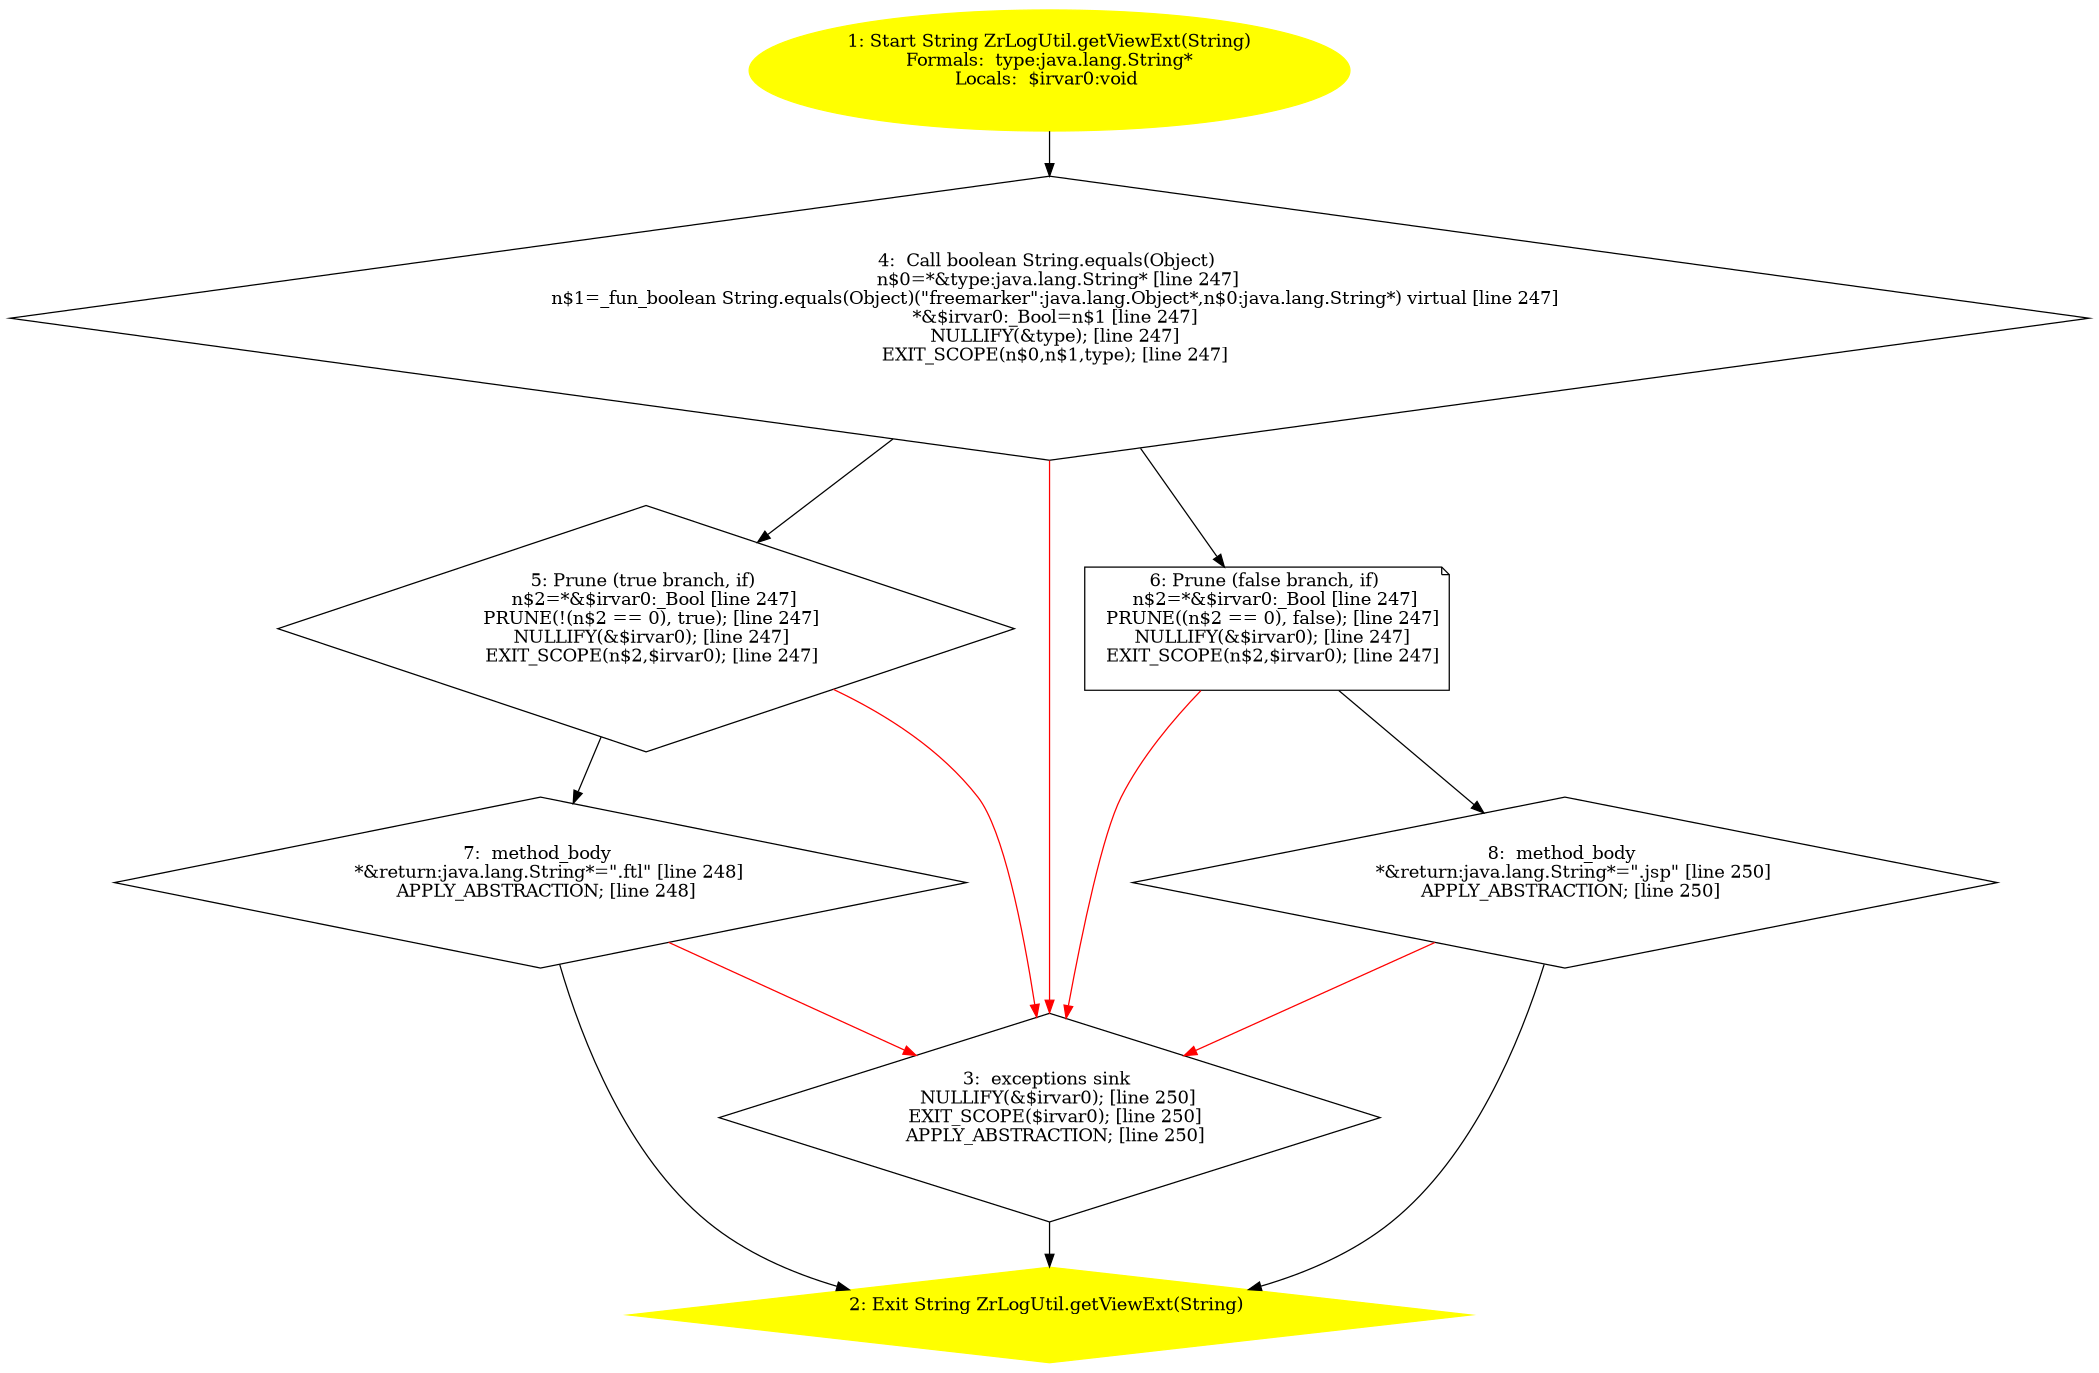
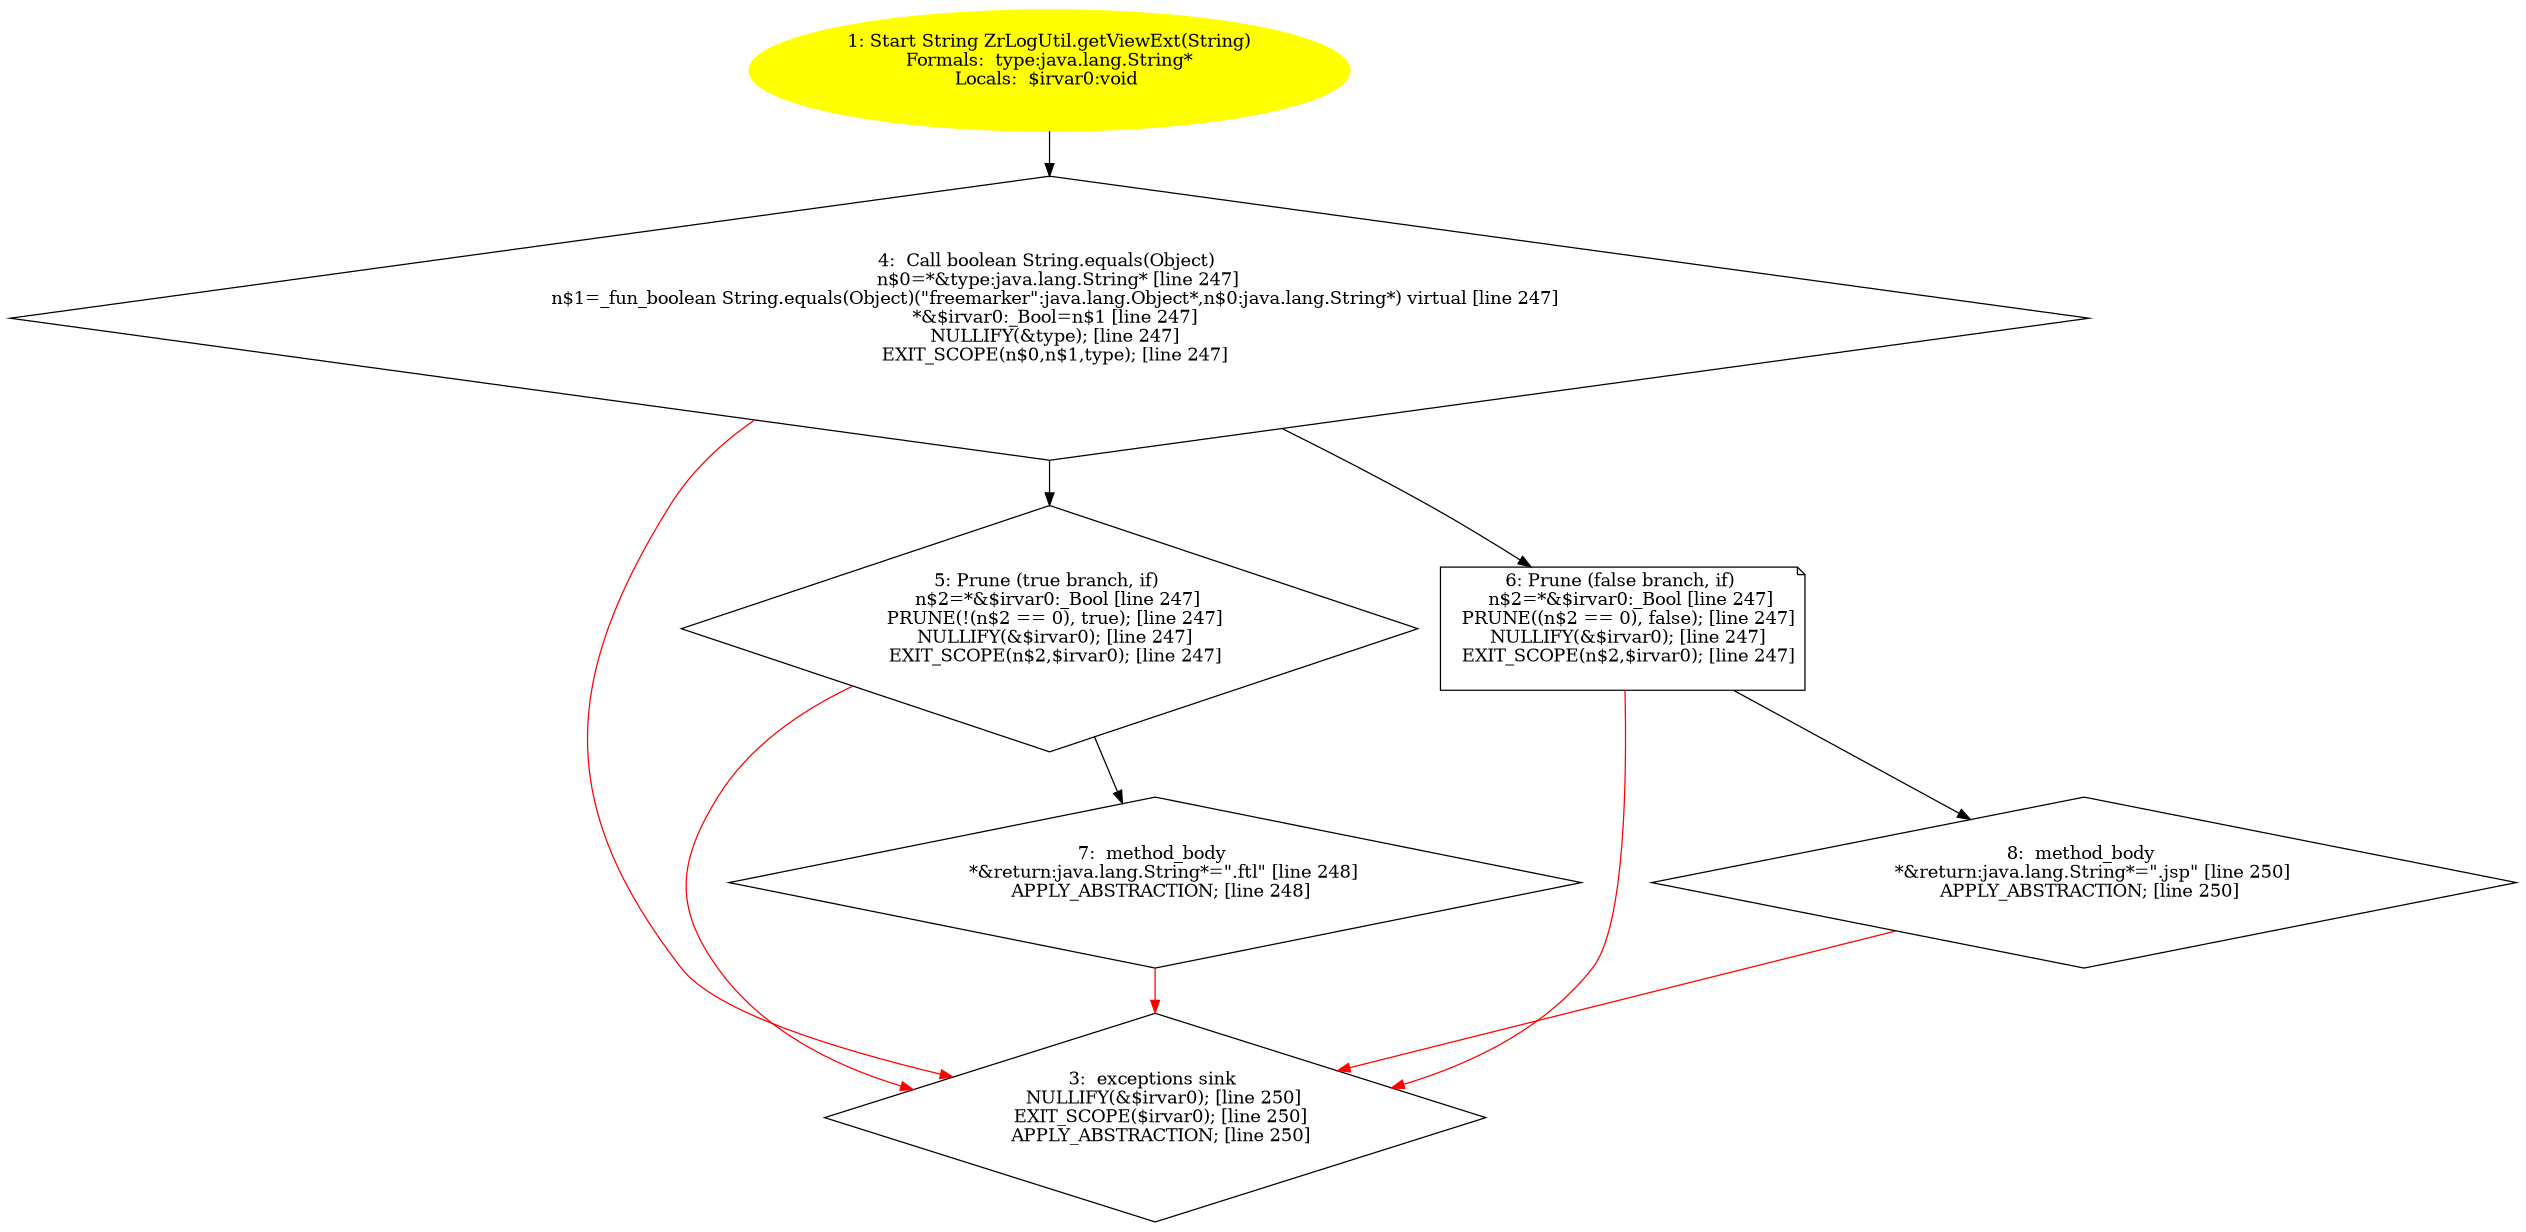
node "2: Exit String ZrLogUtil.getViewExt(String)": removed
